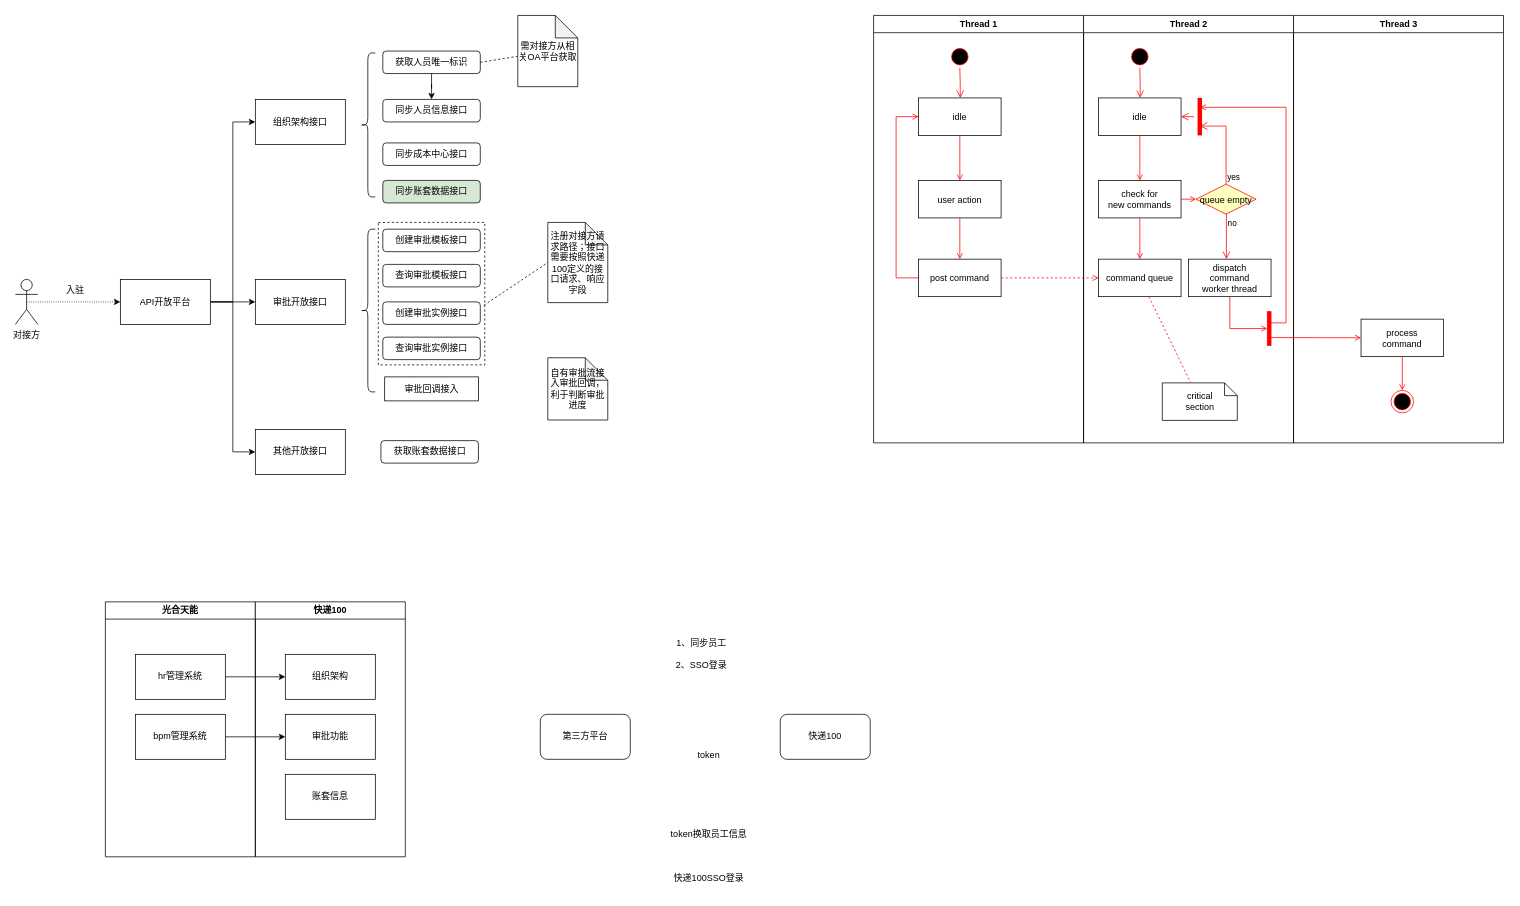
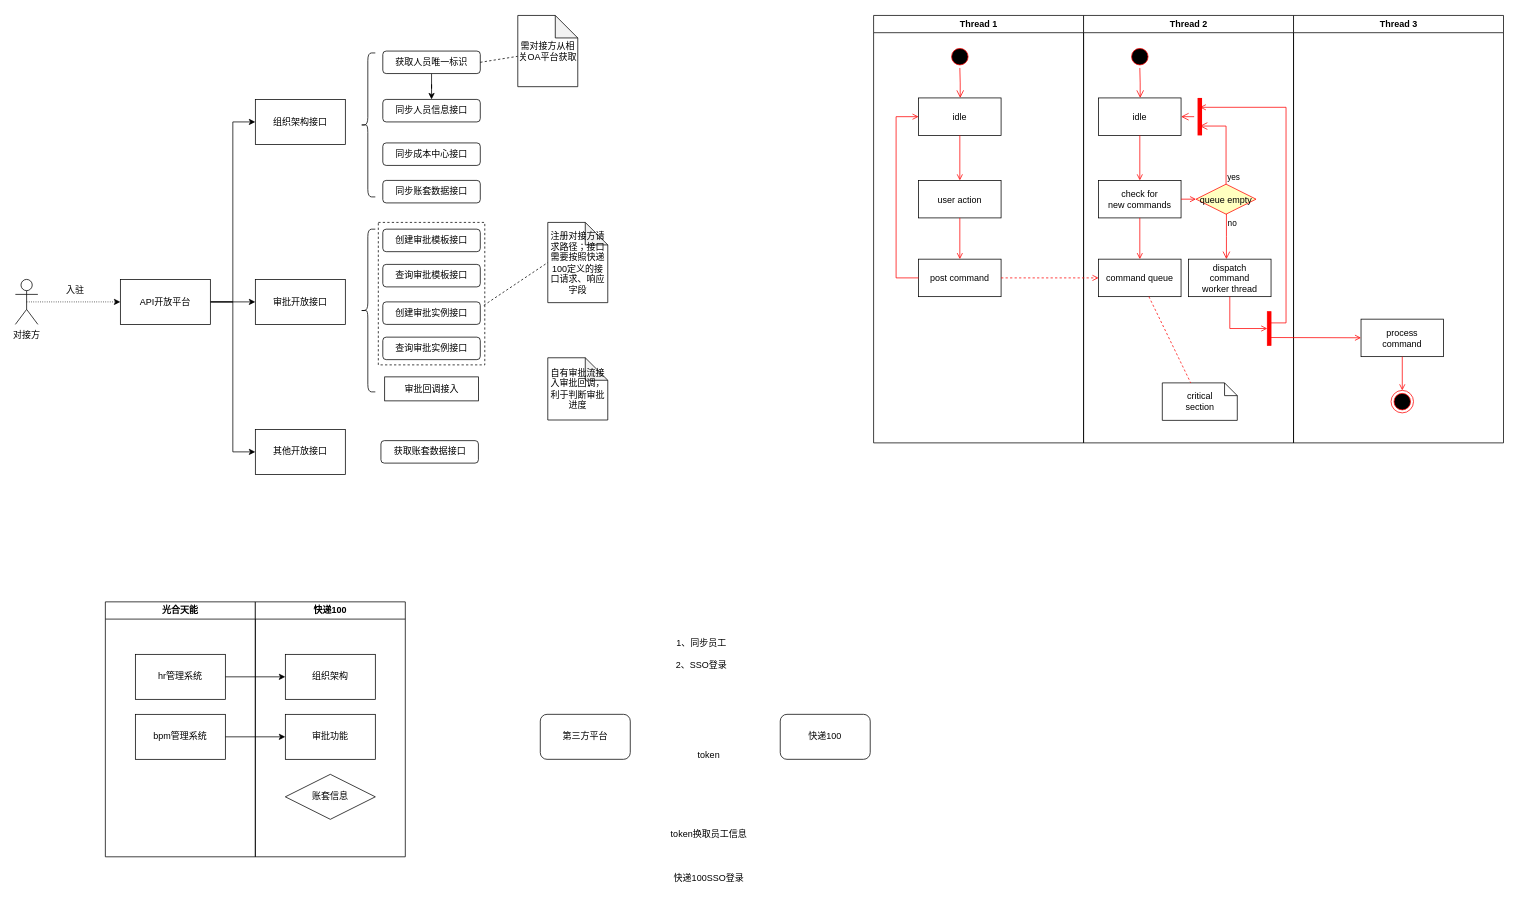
node "同步账套数据接口": fillcolor #d5e8d4 -> #ffffff
node "账套信息": shape rectangle -> diamond
